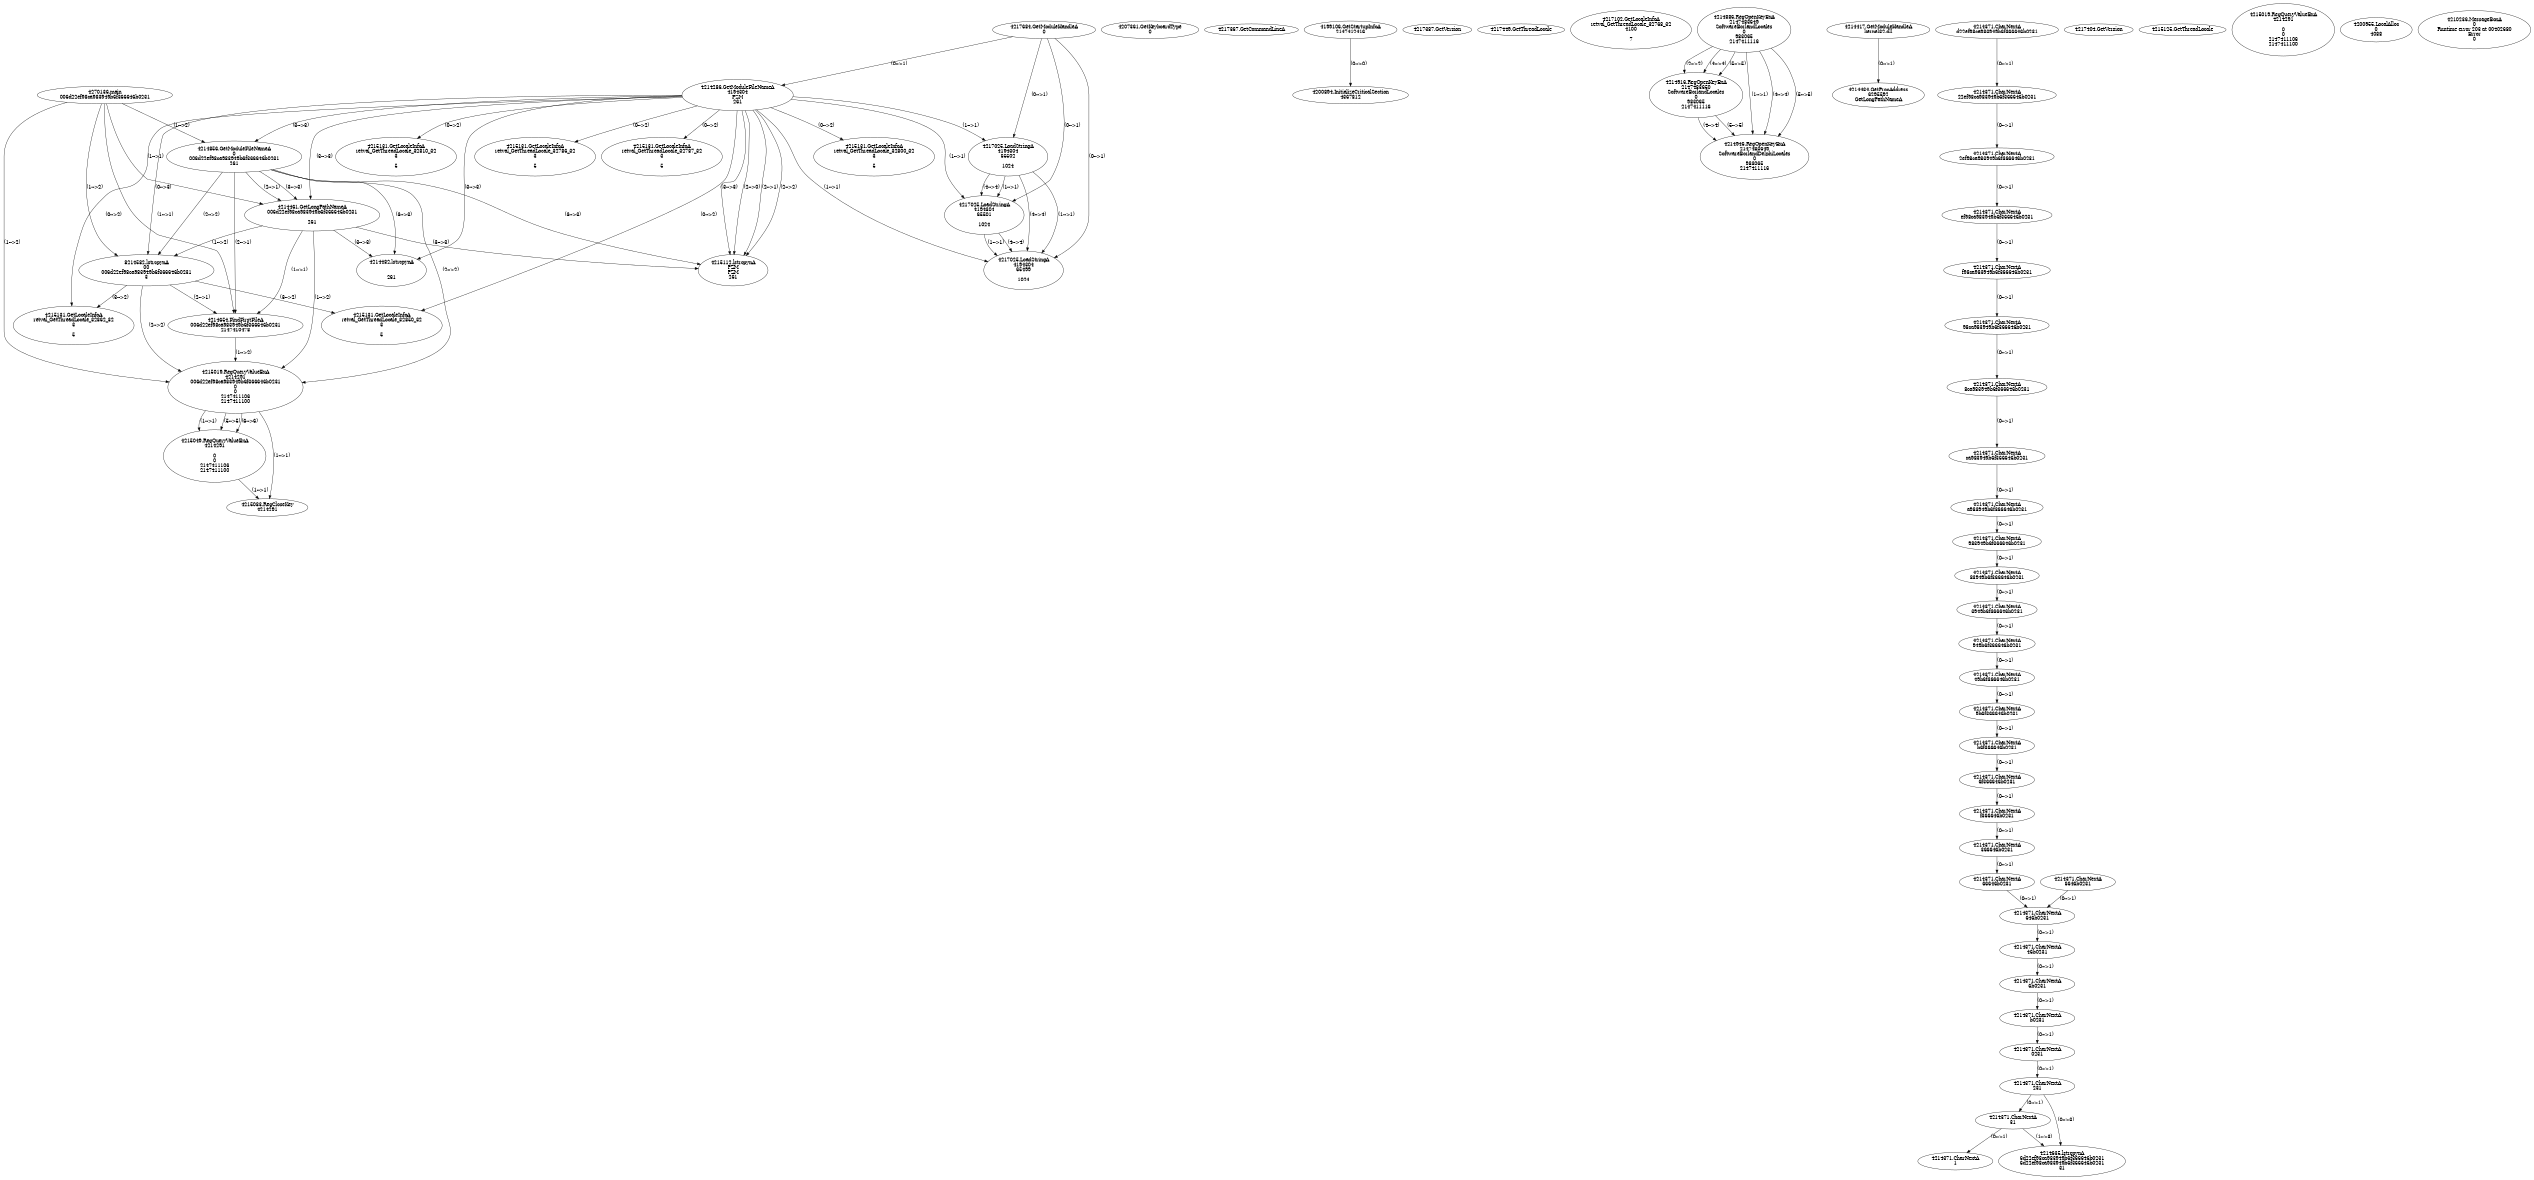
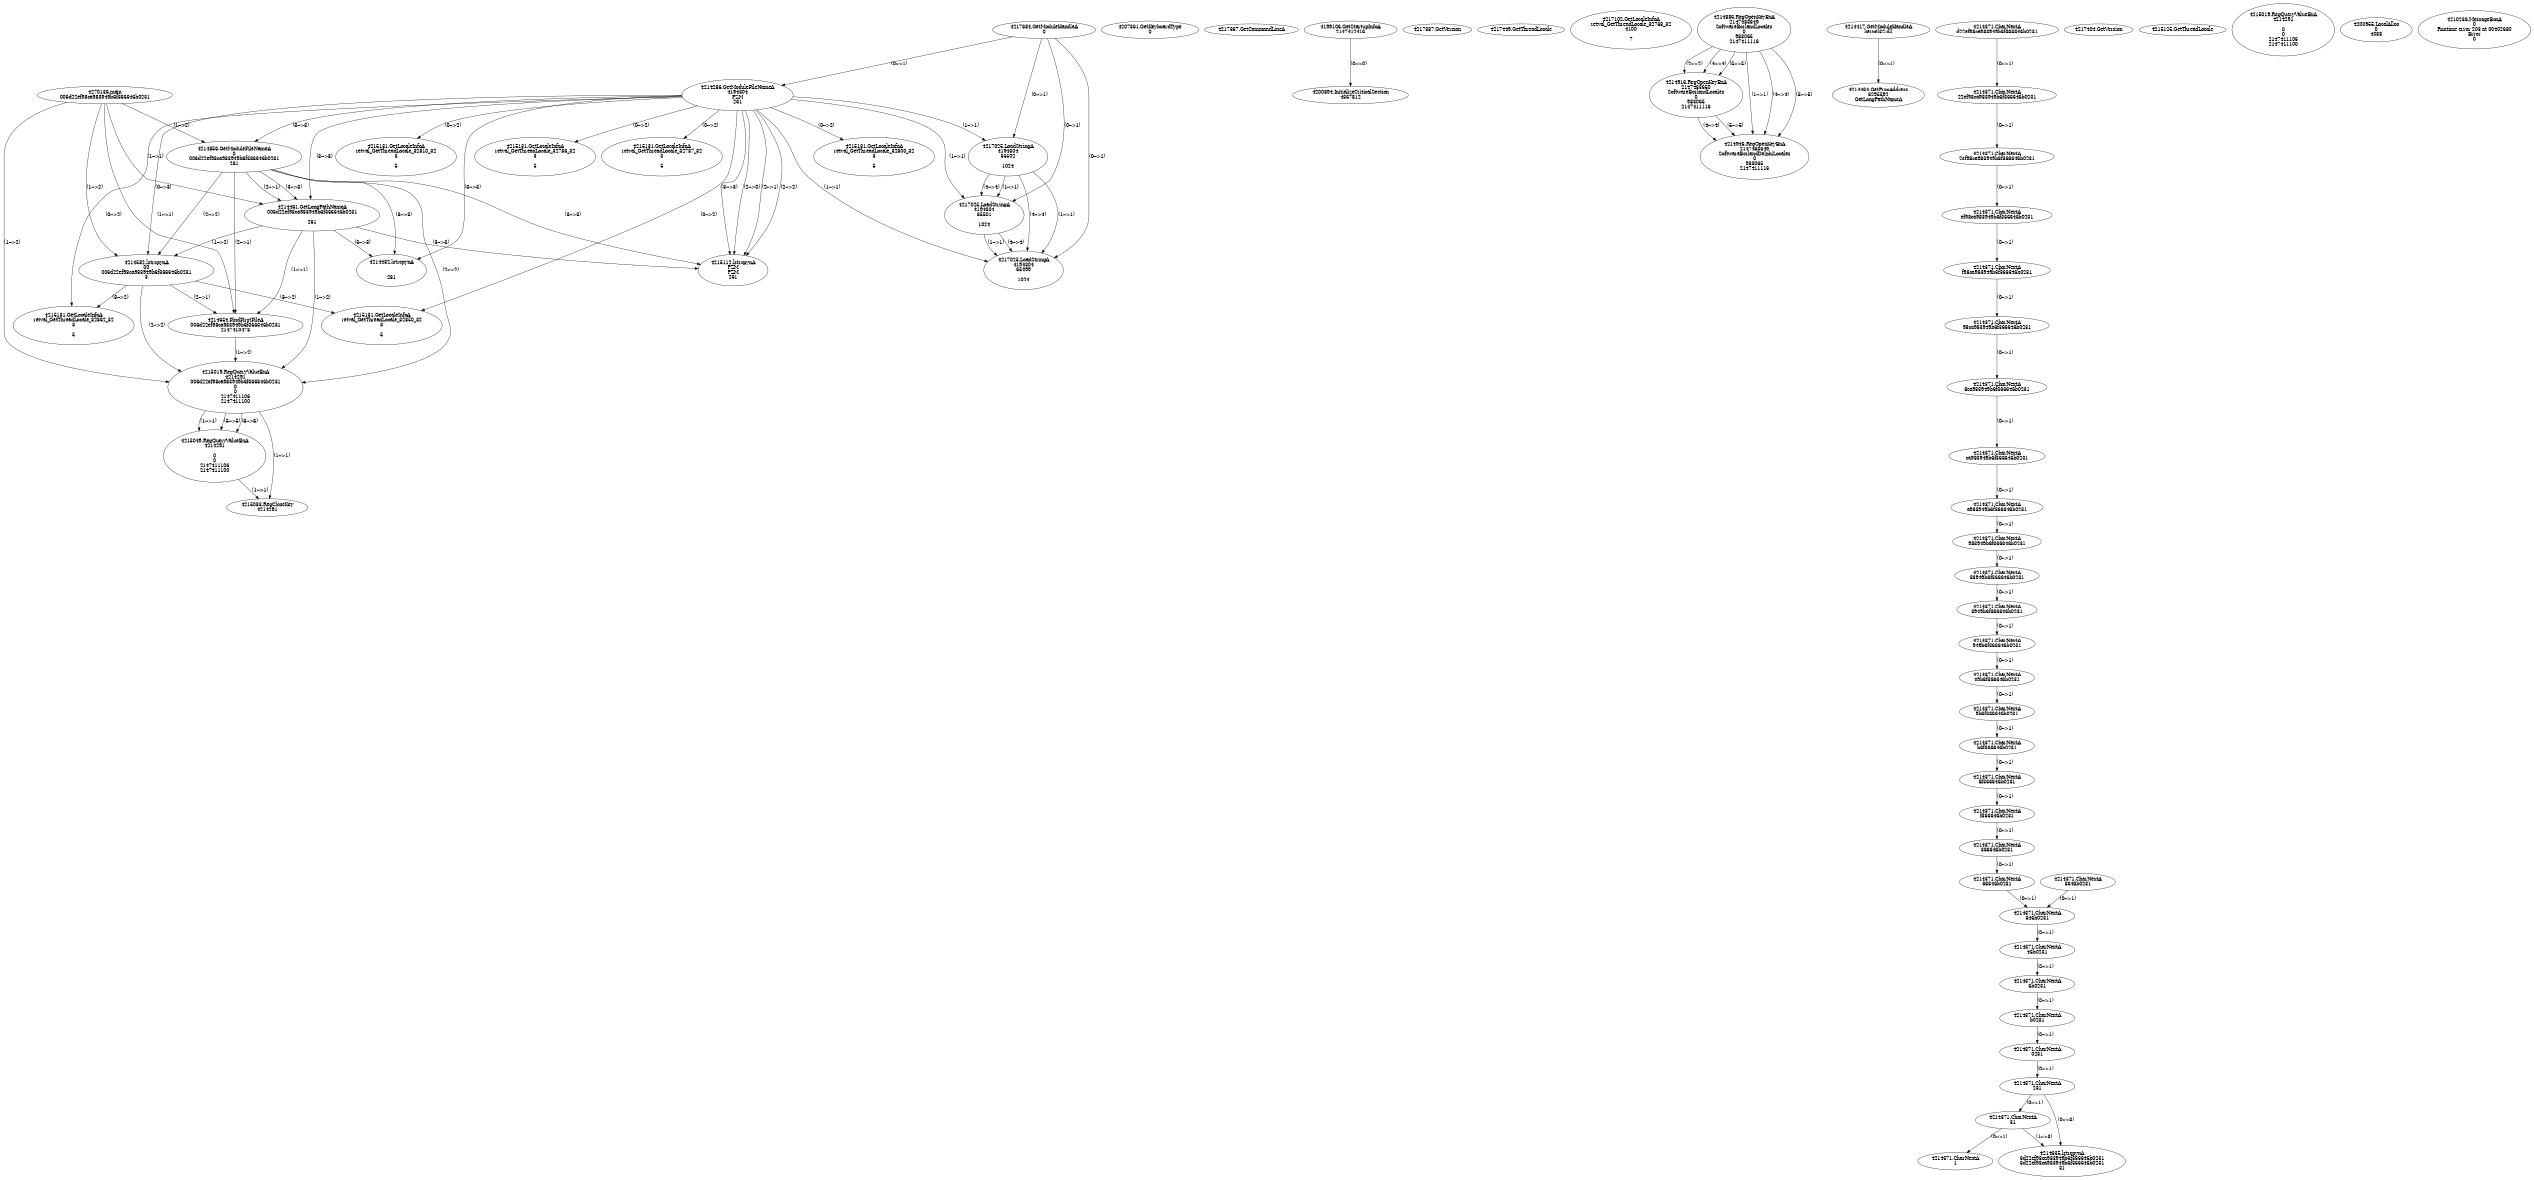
node "8214582.lstrcpynA 00 006d22ef98ca983949b6f366646b0231 3": label "8214582.lstrcpynA 00 006d22ef98ca983949b6f366646b0231 3" -> "4214582.lstrcpynA 00 006d22ef98ca983949b6f366646b0231 3"
